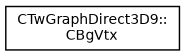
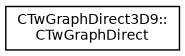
node "CTwGraphDirect3D9:: CBgVtx": label "CTwGraphDirect3D9:: CBgVtx" -> "CTwGraphDirect3D9:: CTwGraphDirect"
